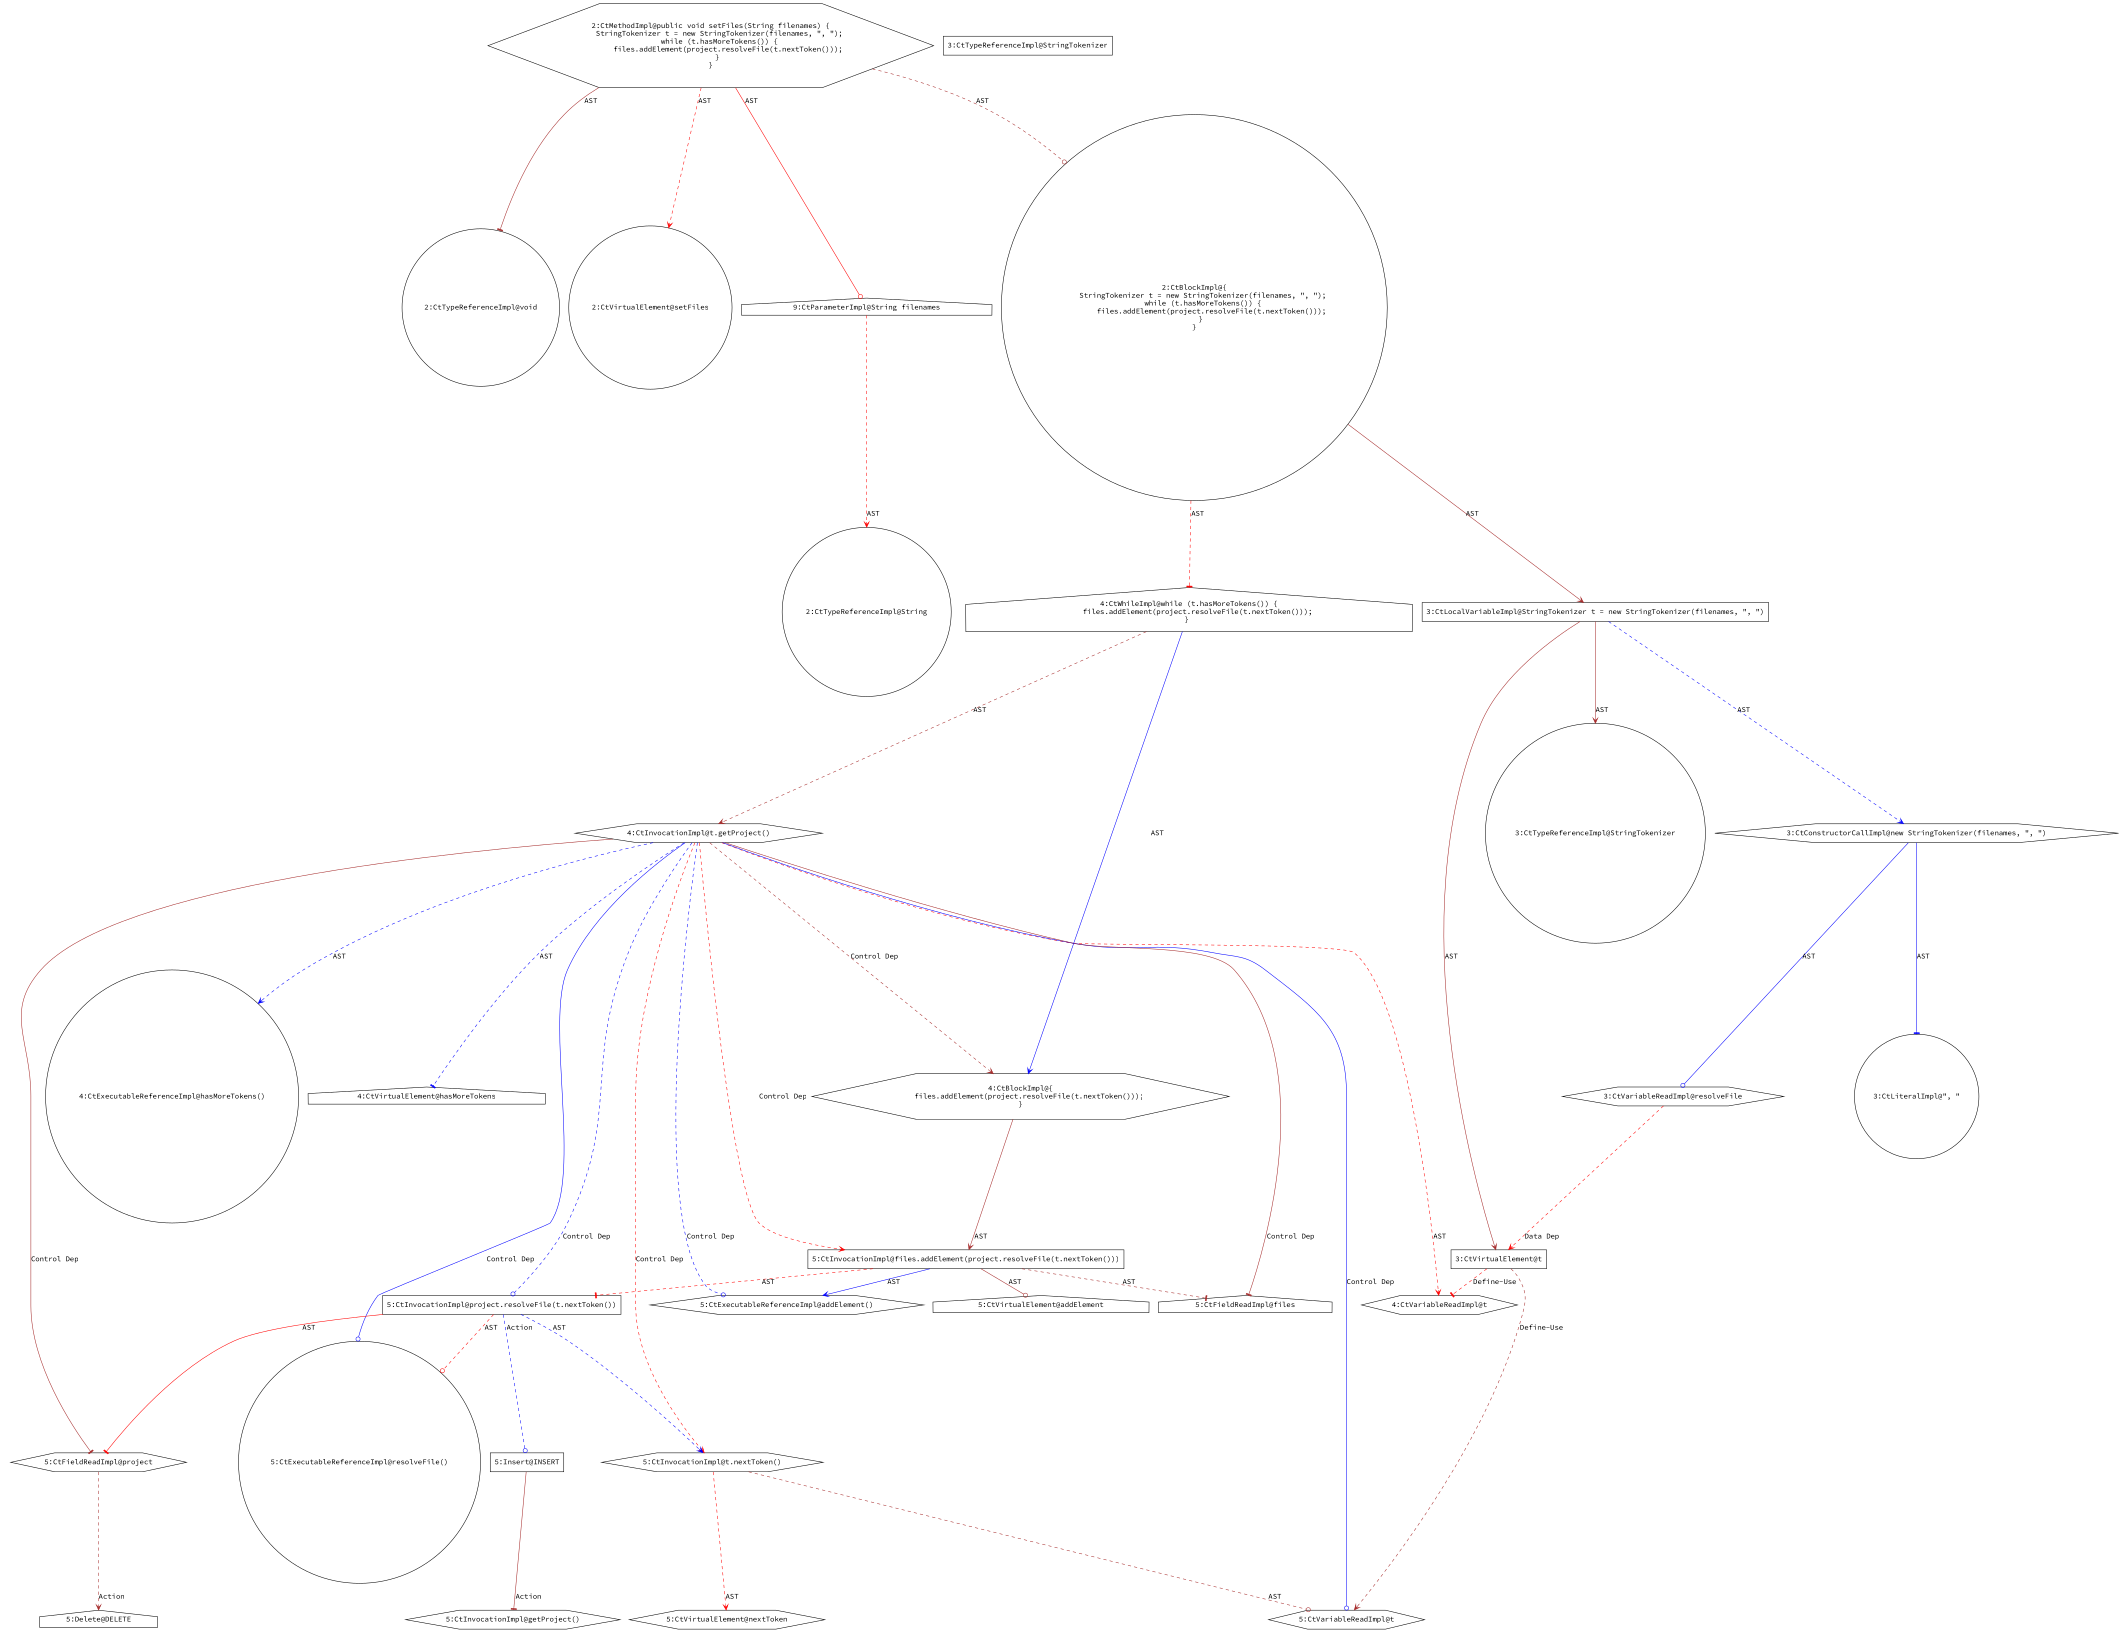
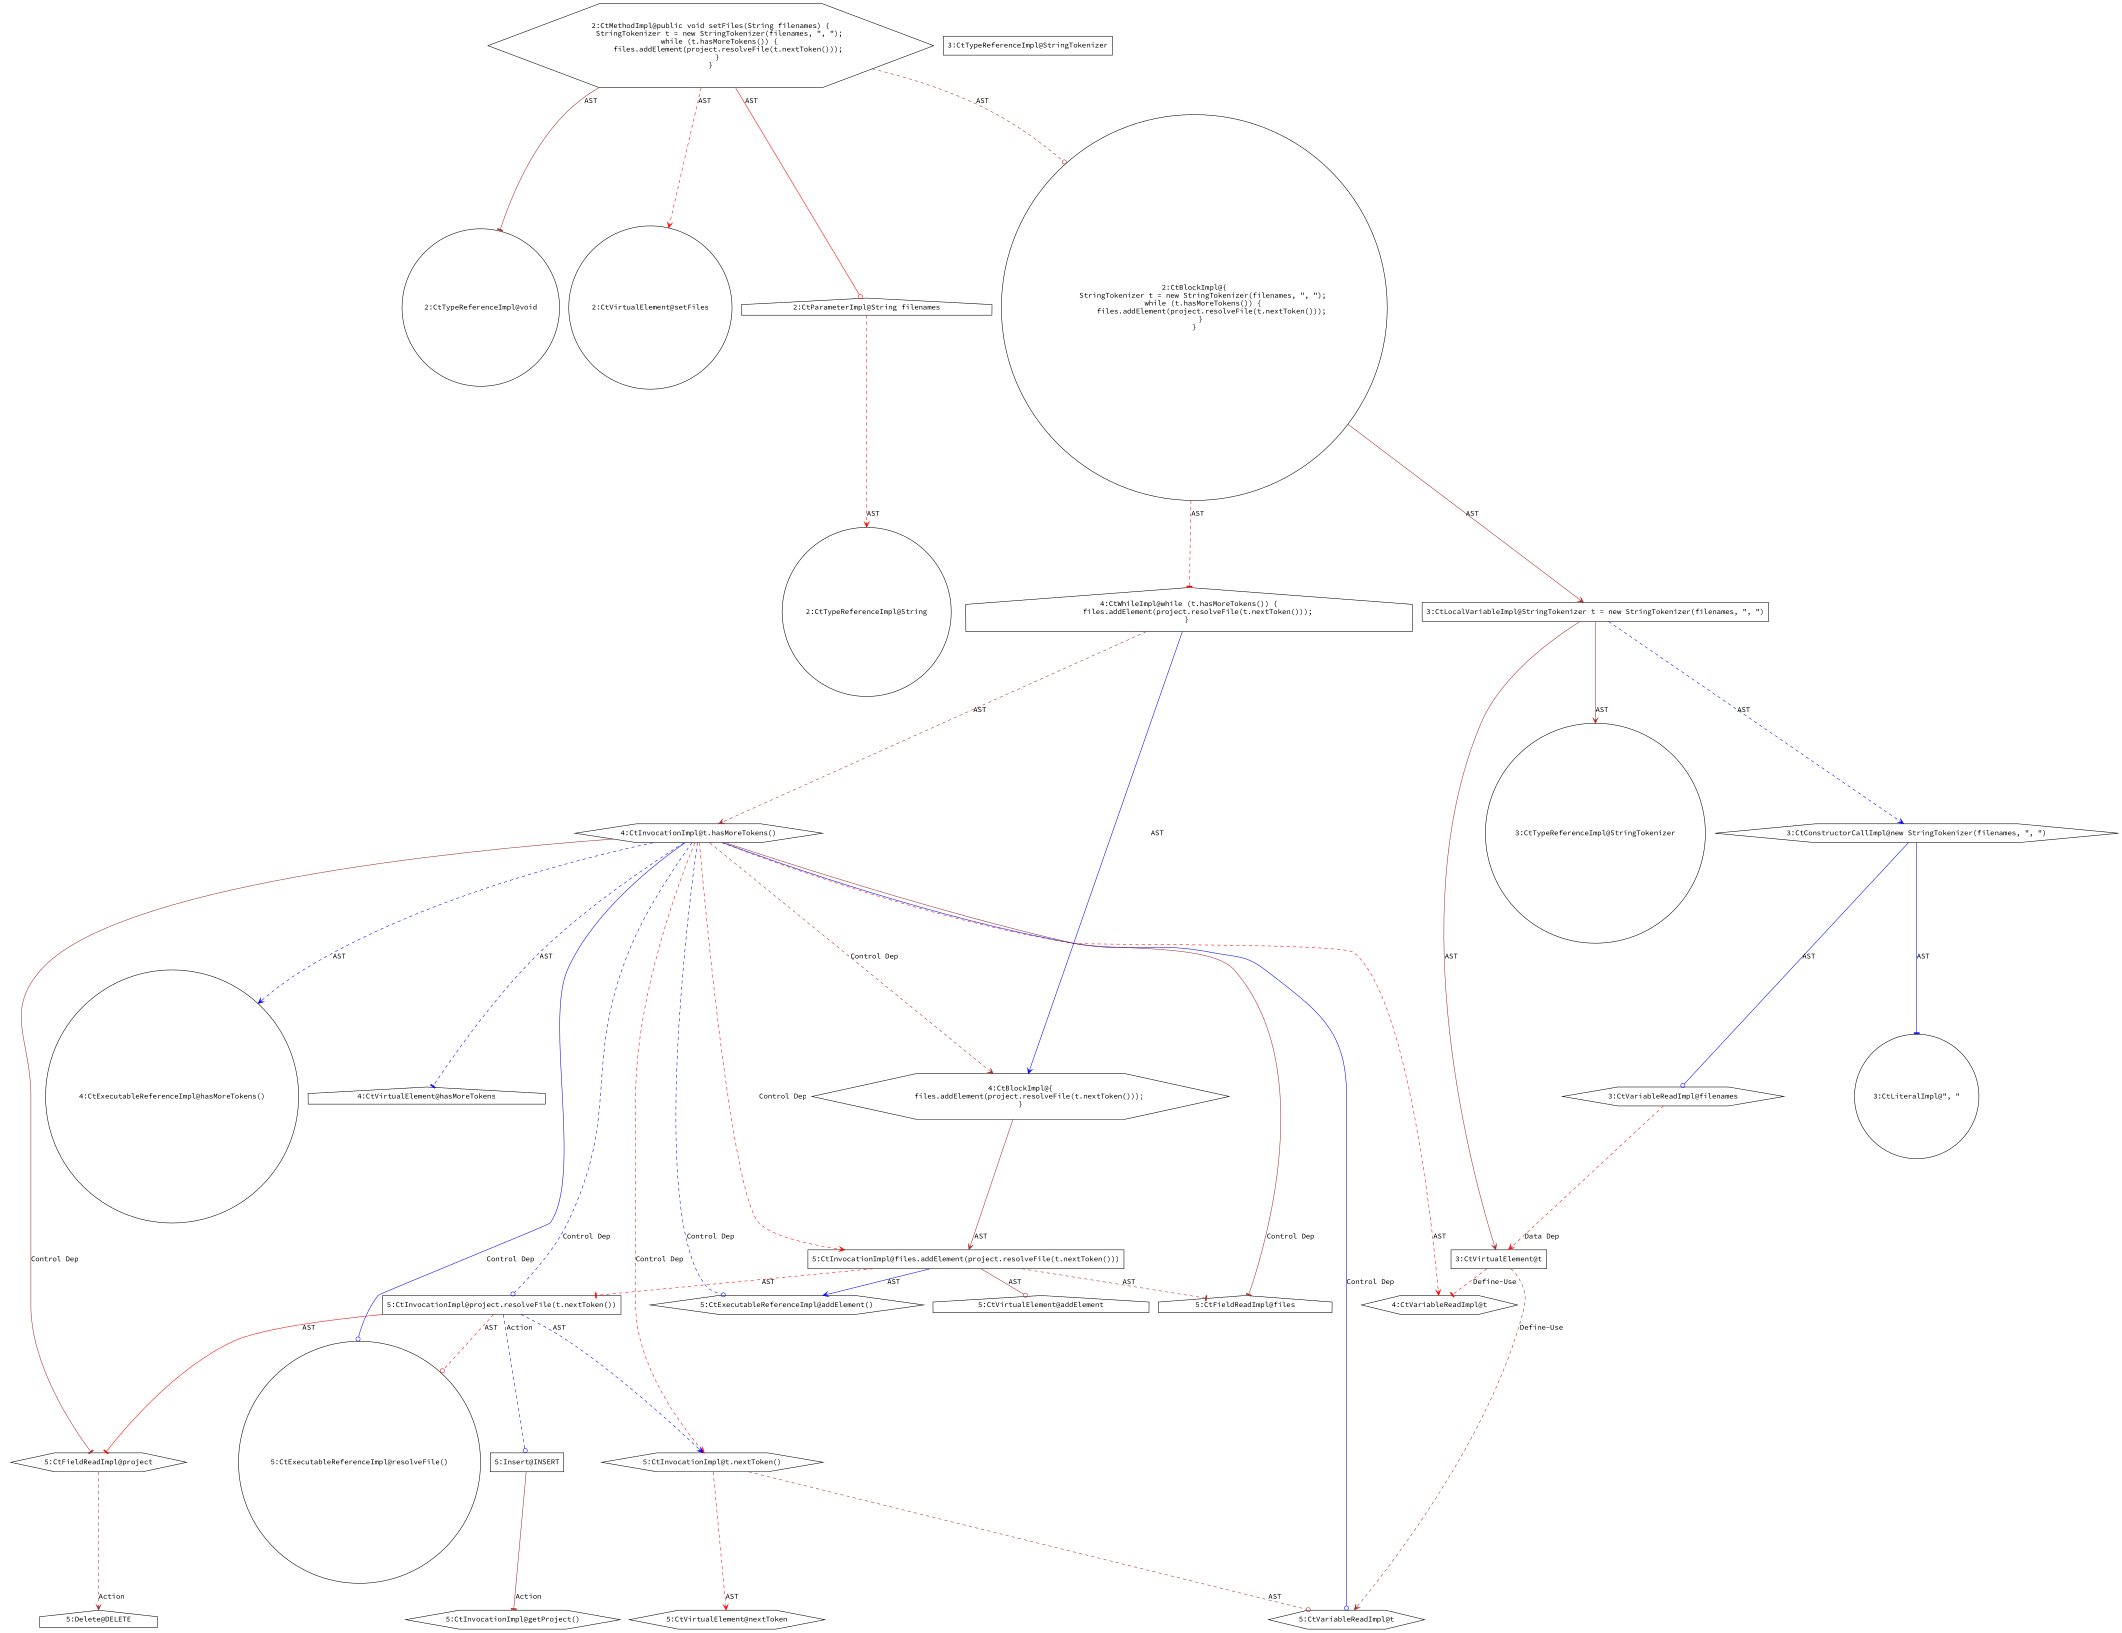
node "9:CtParameterImpl@String filenames": label "9:CtParameterImpl@String filenames" -> "2:CtParameterImpl@String filenames"
node "4:CtInvocationImpl@t.getProject()": label "4:CtInvocationImpl@t.getProject()" -> "4:CtInvocationImpl@t.hasMoreTokens()"
node "3:CtVariableReadImpl@resolveFile": label "3:CtVariableReadImpl@resolveFile" -> "3:CtVariableReadImpl@filenames"
